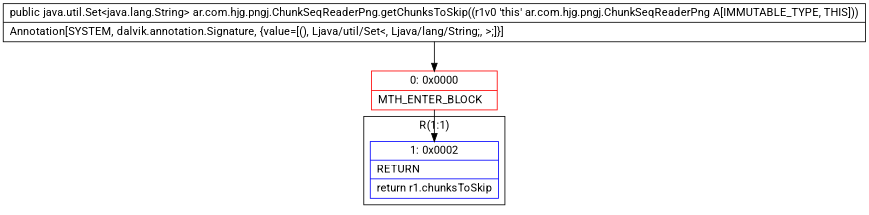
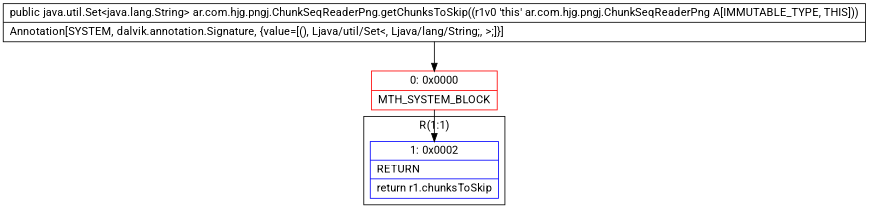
node "0: 0x0000": text "MTH_ENTER_BLOCK" -> "MTH_SYSTEM_BLOCK"
